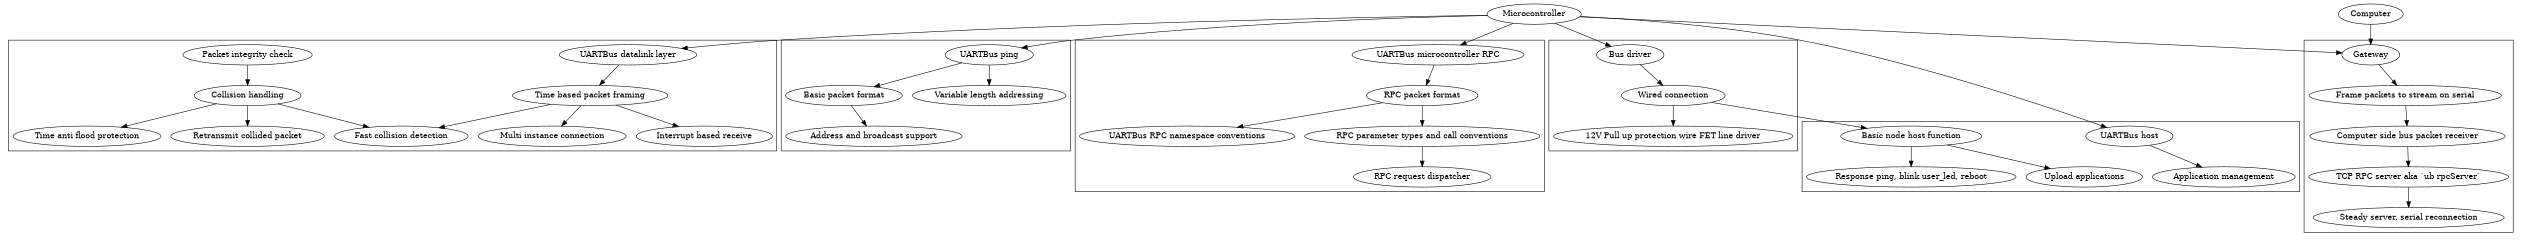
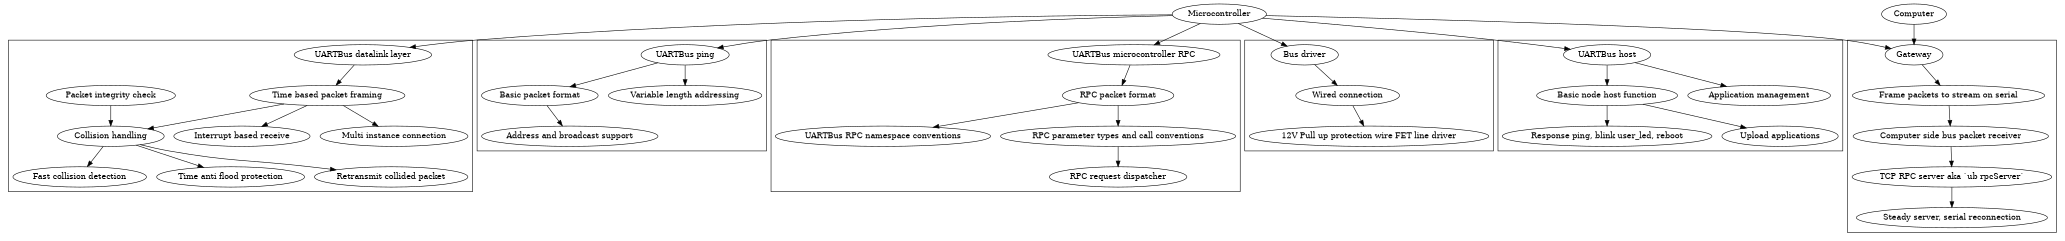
edge "Time based packet framing" -> "Fast collision detection": now "Time based packet framing" -> "Collision handling"
edge "Wired connection" -> "Basic node host function": now "UARTBus host" -> "Basic node host function"
